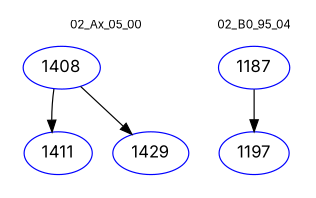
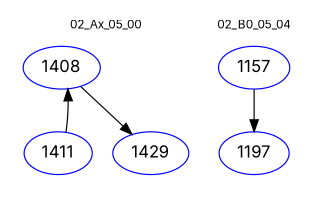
cluster "02_B0_95_04": label "02_B0_95_04" -> "02_B0_05_04"
node "1187": label "1187" -> "1157"
edge "1408" -> "1411": reversed
